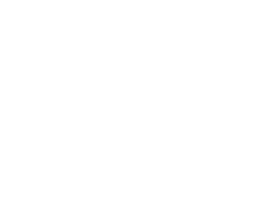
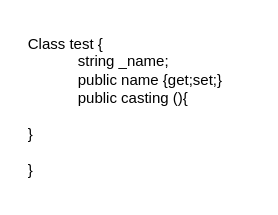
node "Class test { string _name; public name {get;set;} public casting (){ } }": added
